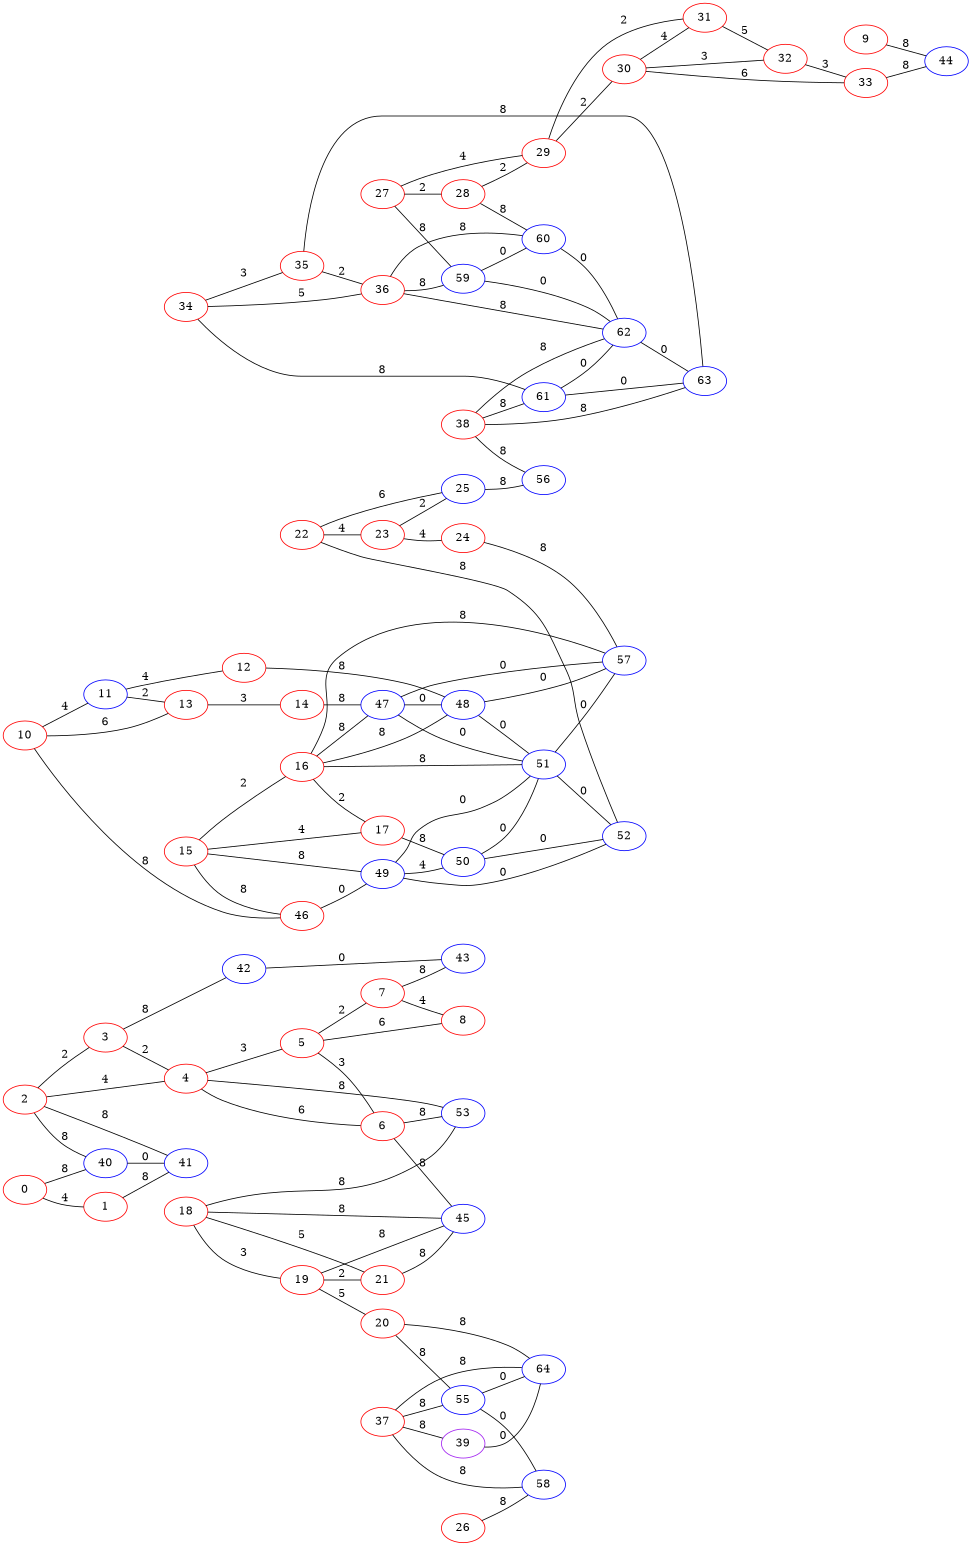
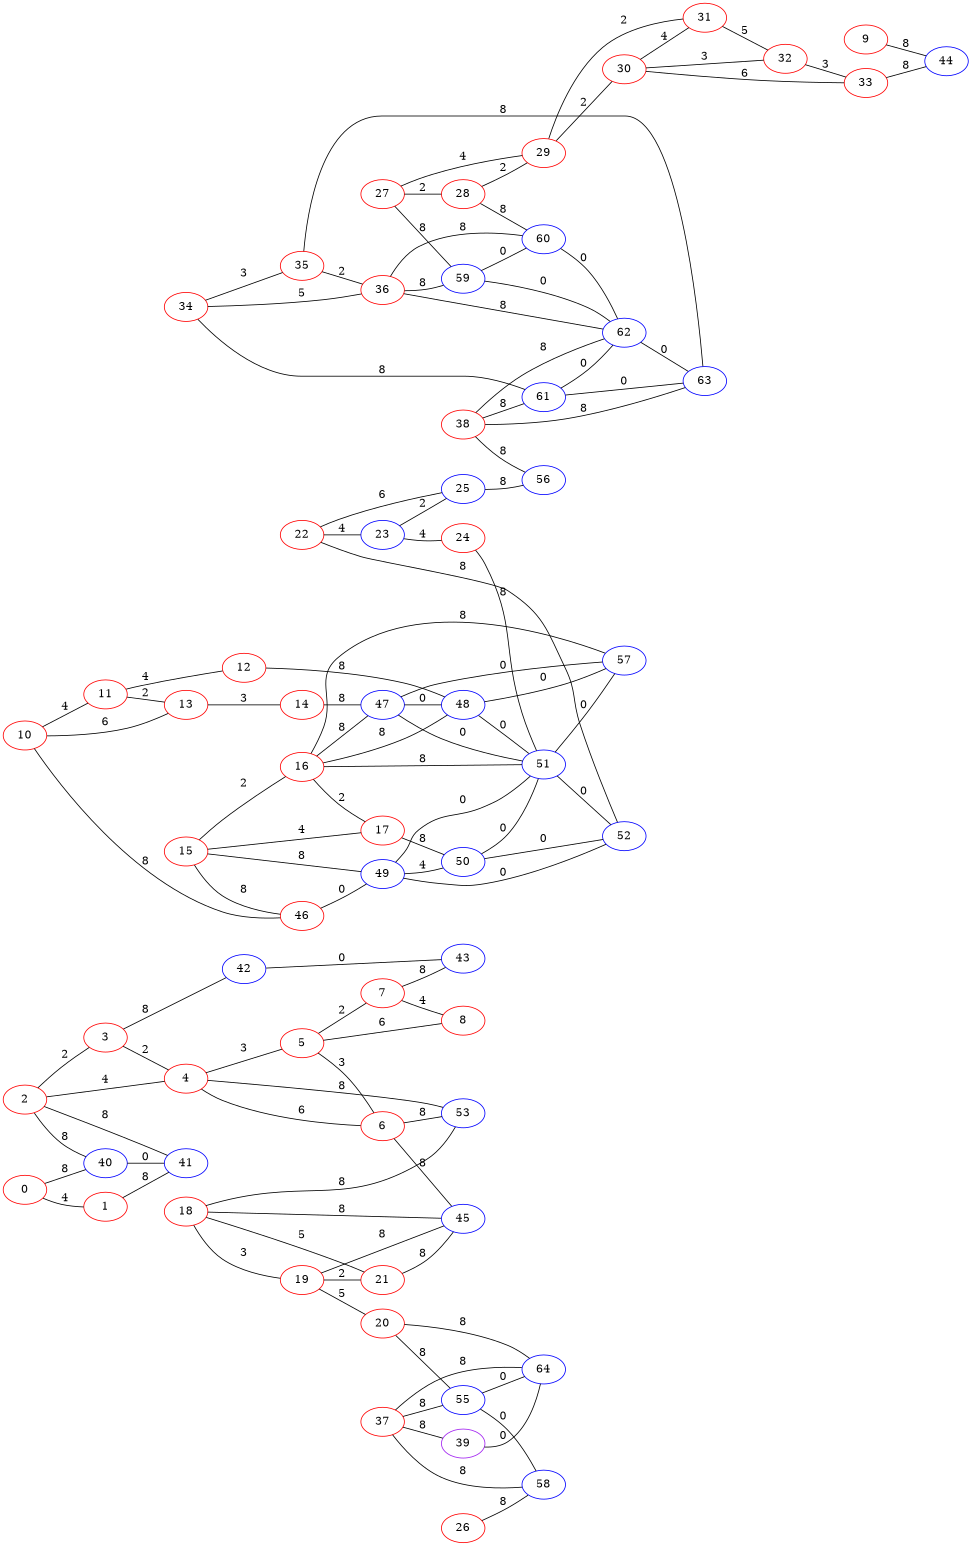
node "23": color red -> blue
edge "24" -- "57": now "24" -- "51"
node "11": color blue -> red
